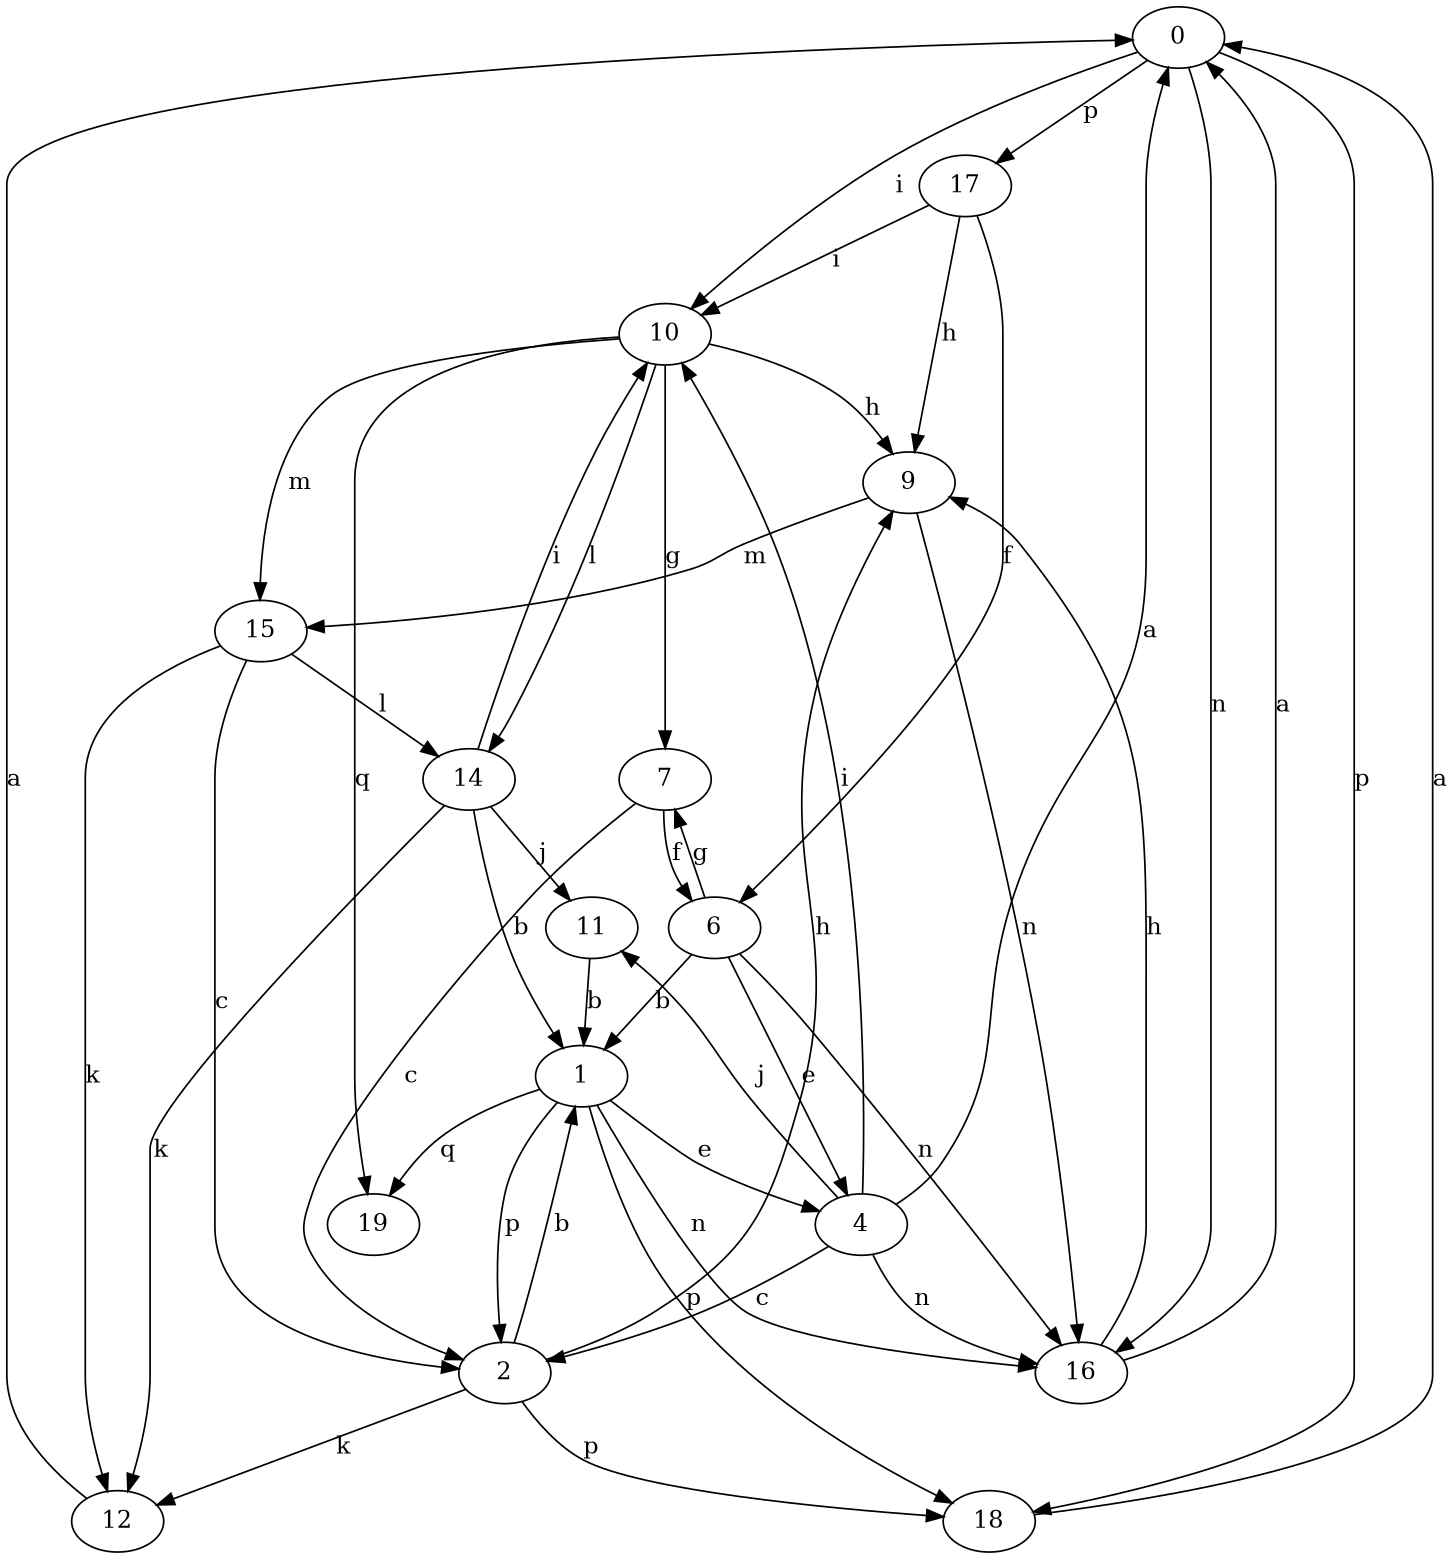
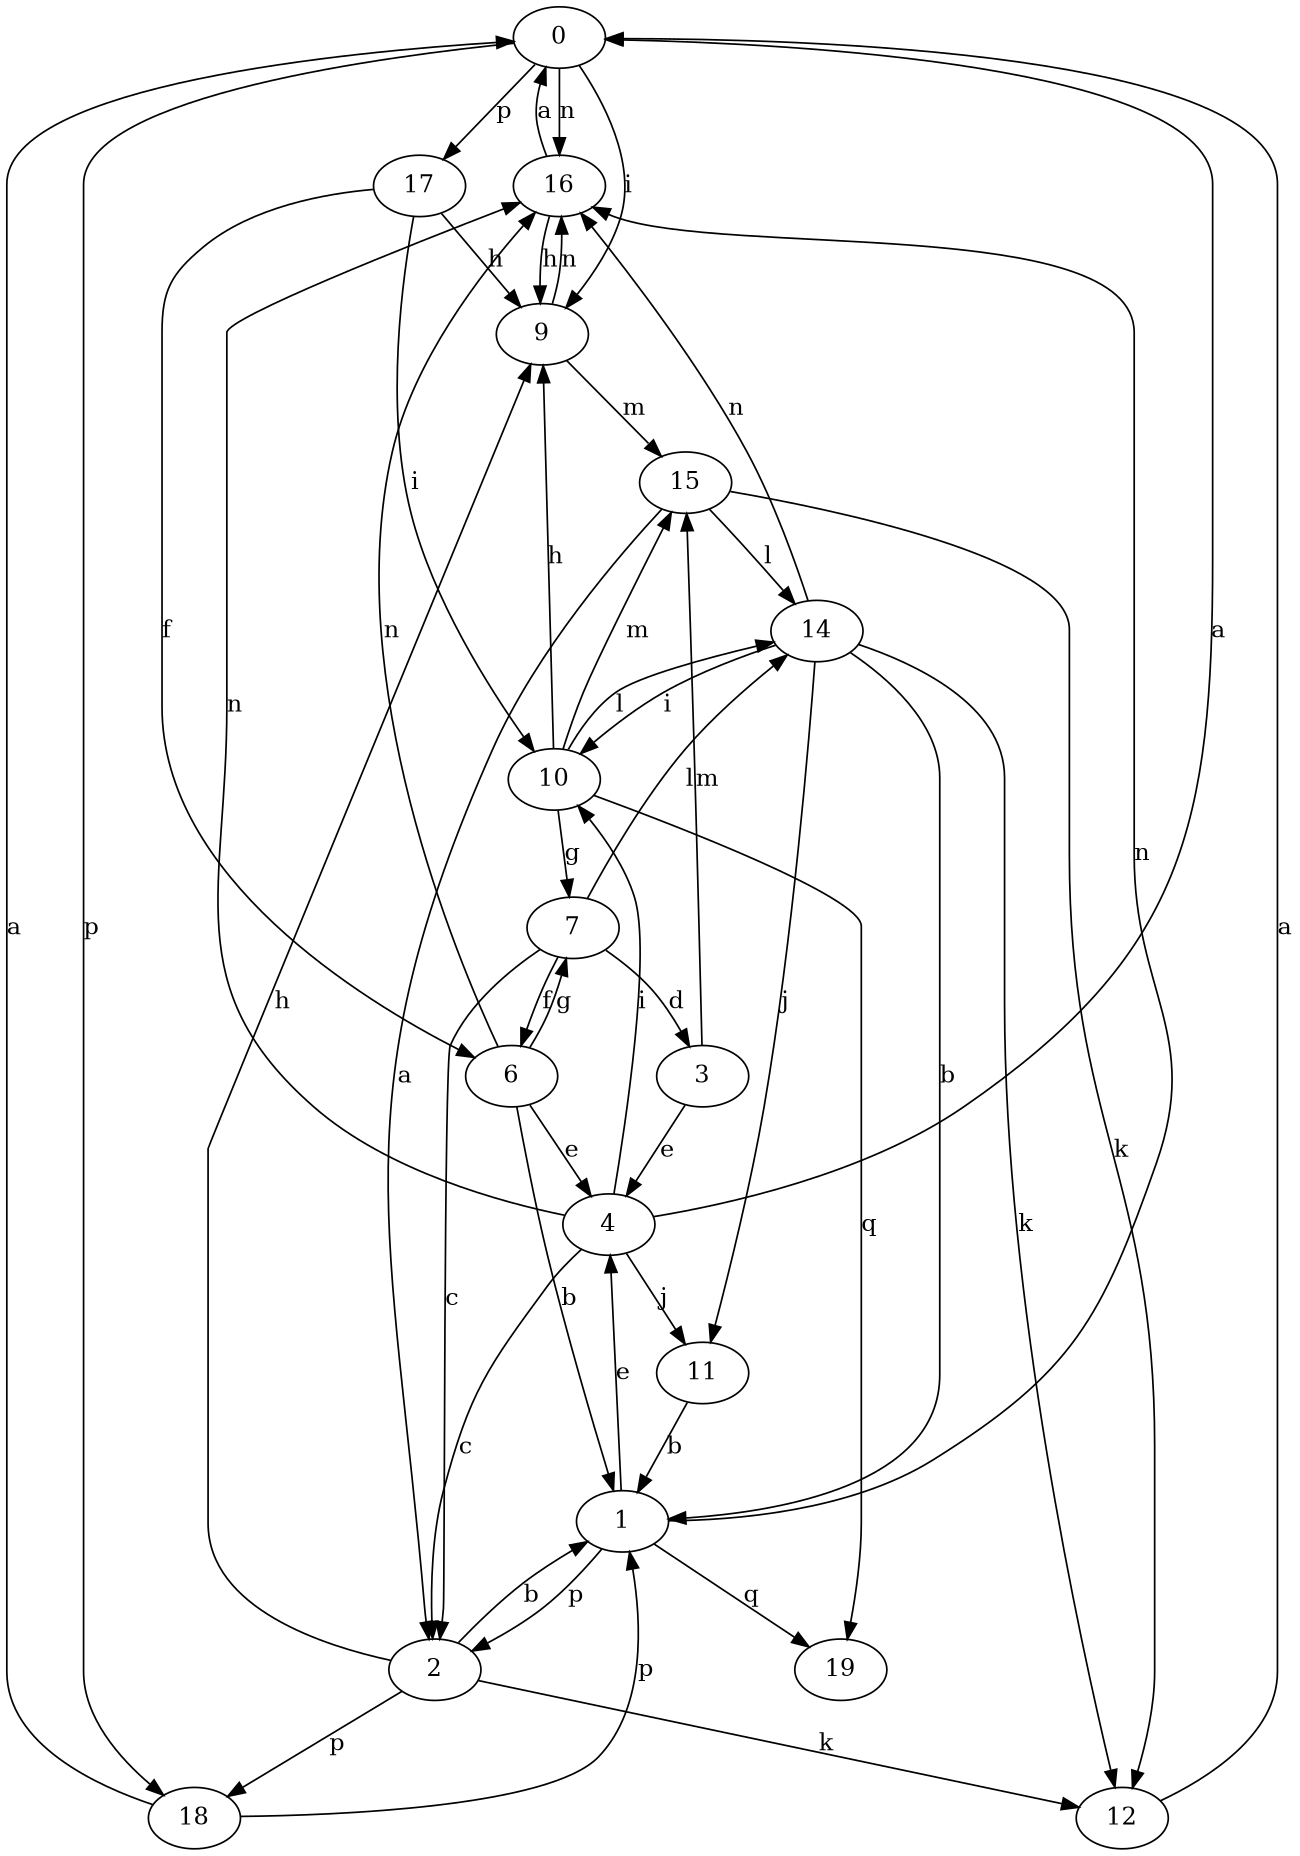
edge "0" -> "10": now "0" -> "9"
edge "14" -> "16": added, label "n"
edge "7" -> "14": added, label "l"
edge "15" -> "2": label "c" -> "a"
node "3": added
edge "1" -> "18": reversed
